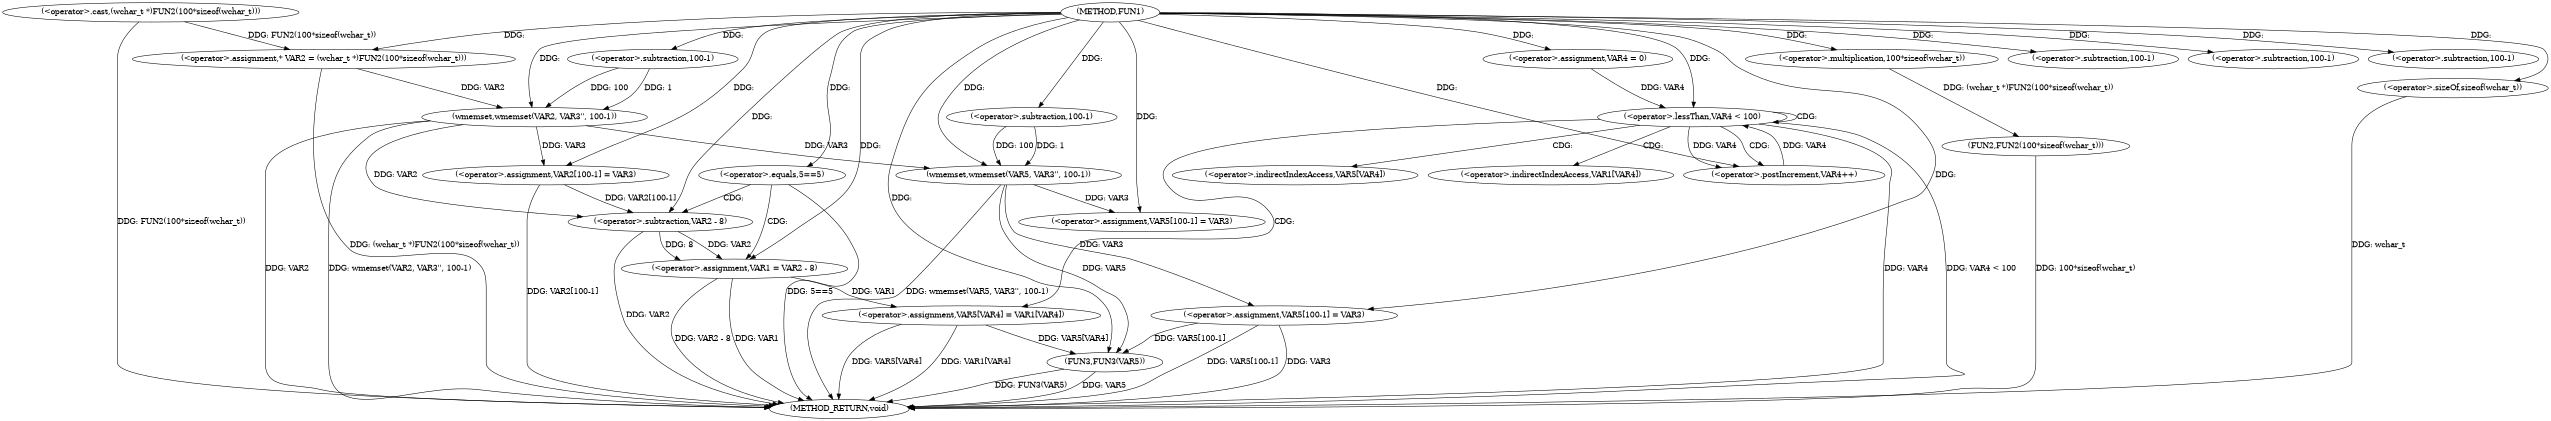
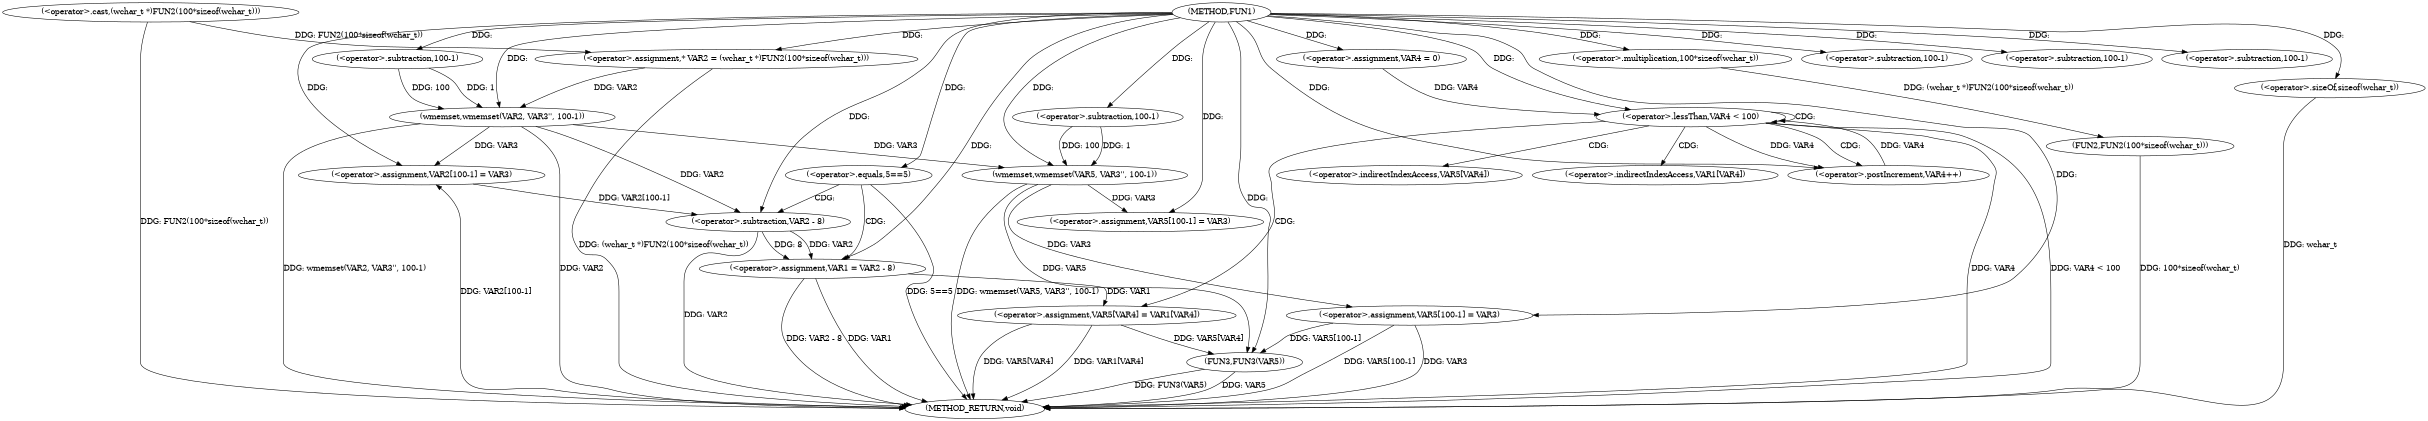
edge "(<operator>.assignment,VAR2[100-1] = VAR3)" -> "(METHOD_RETURN,void)": reversed
